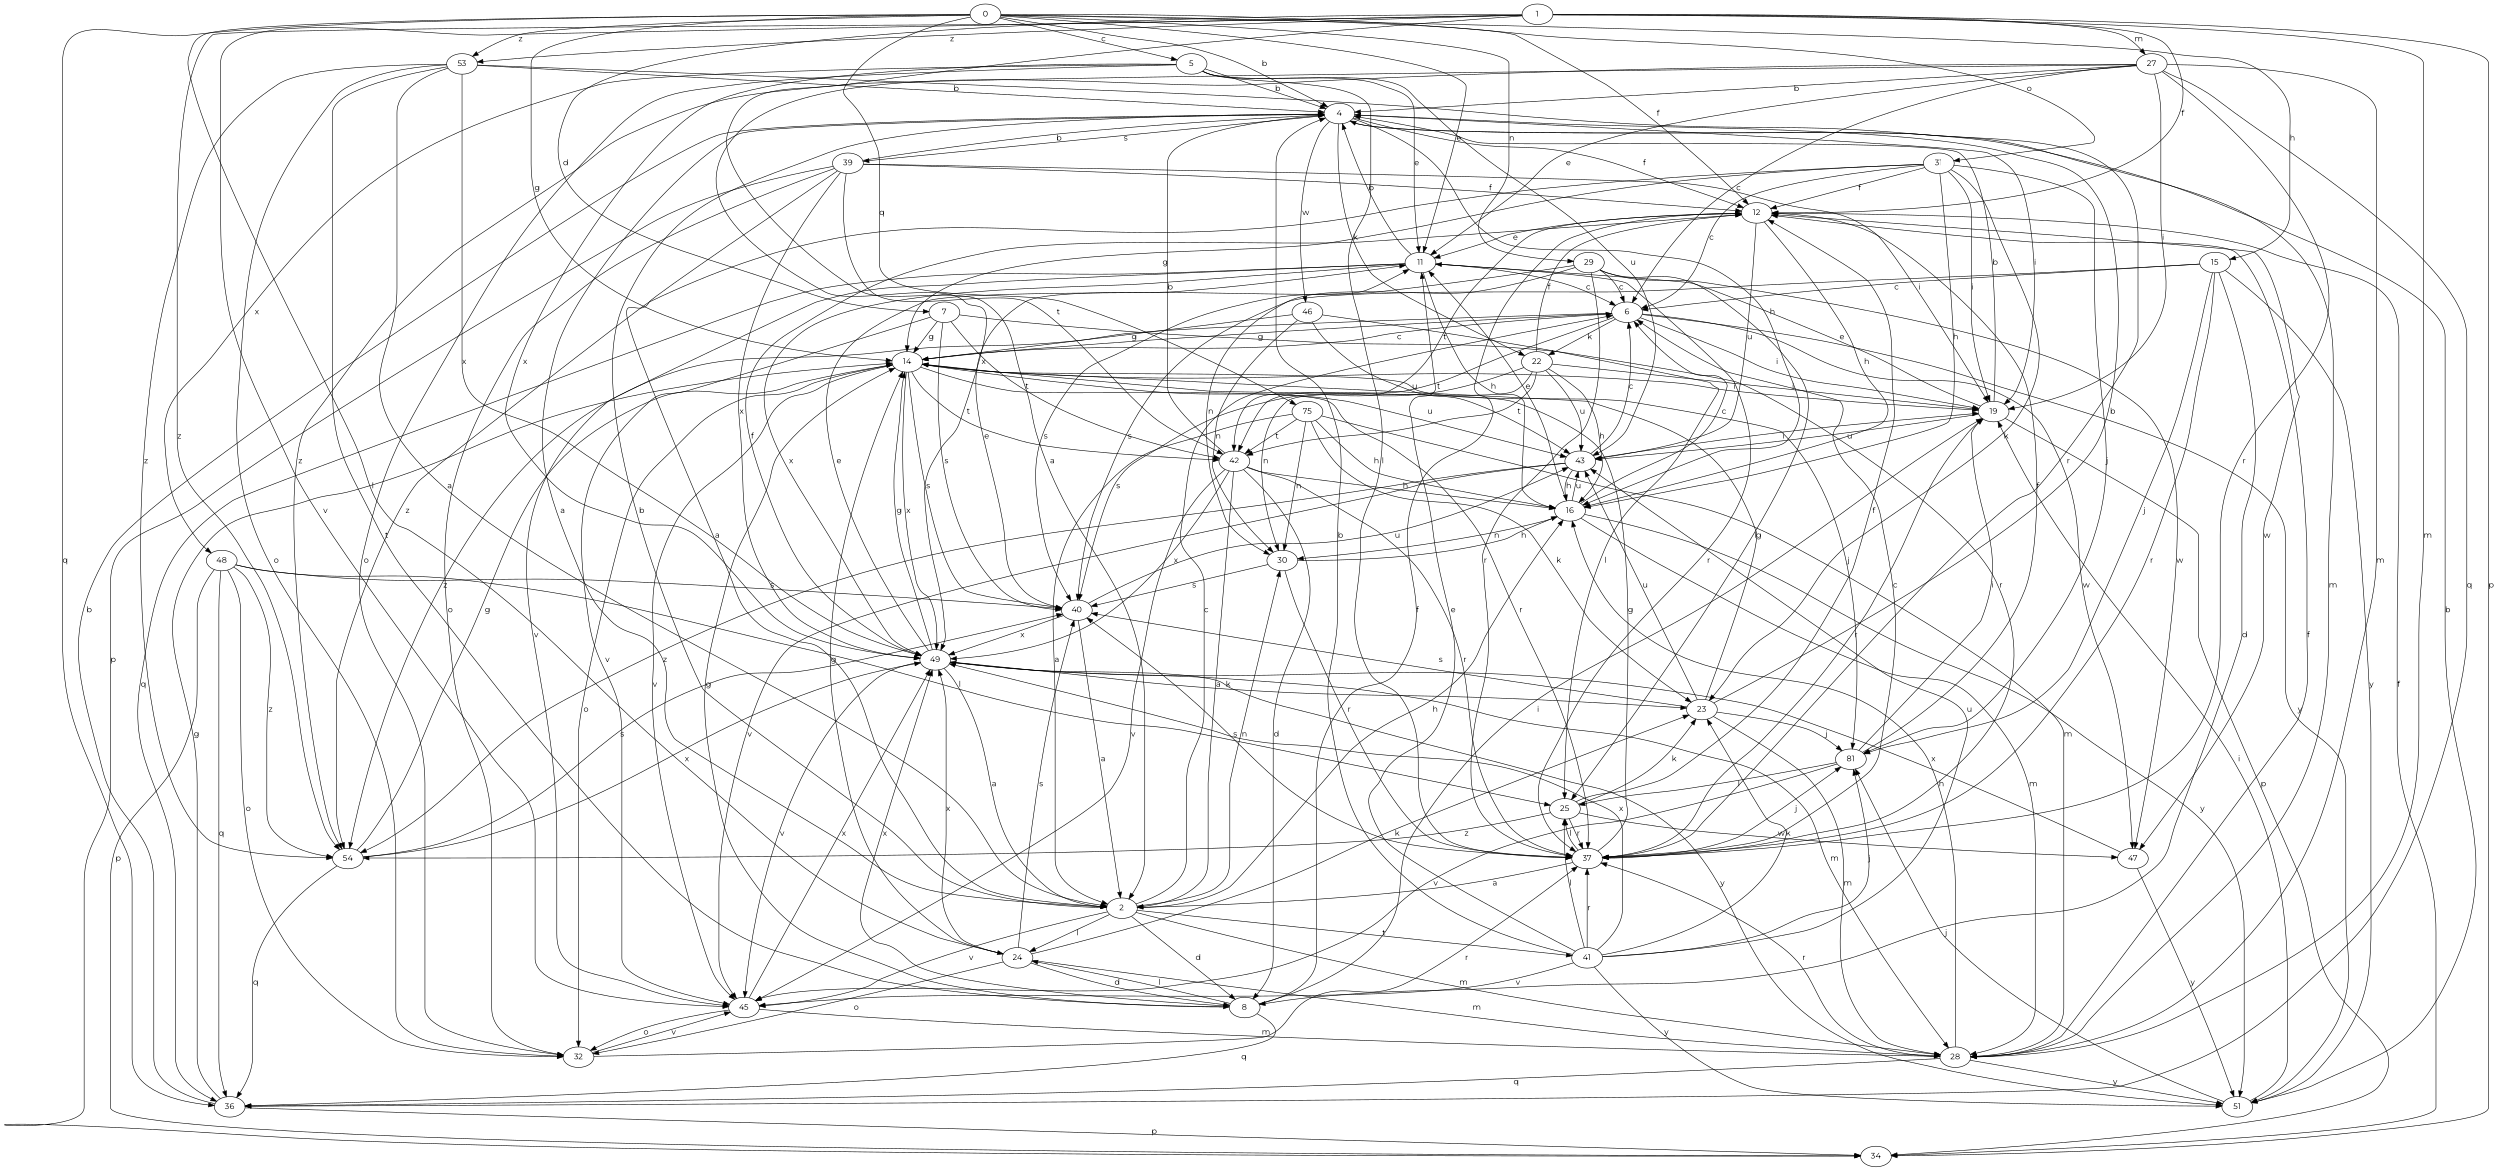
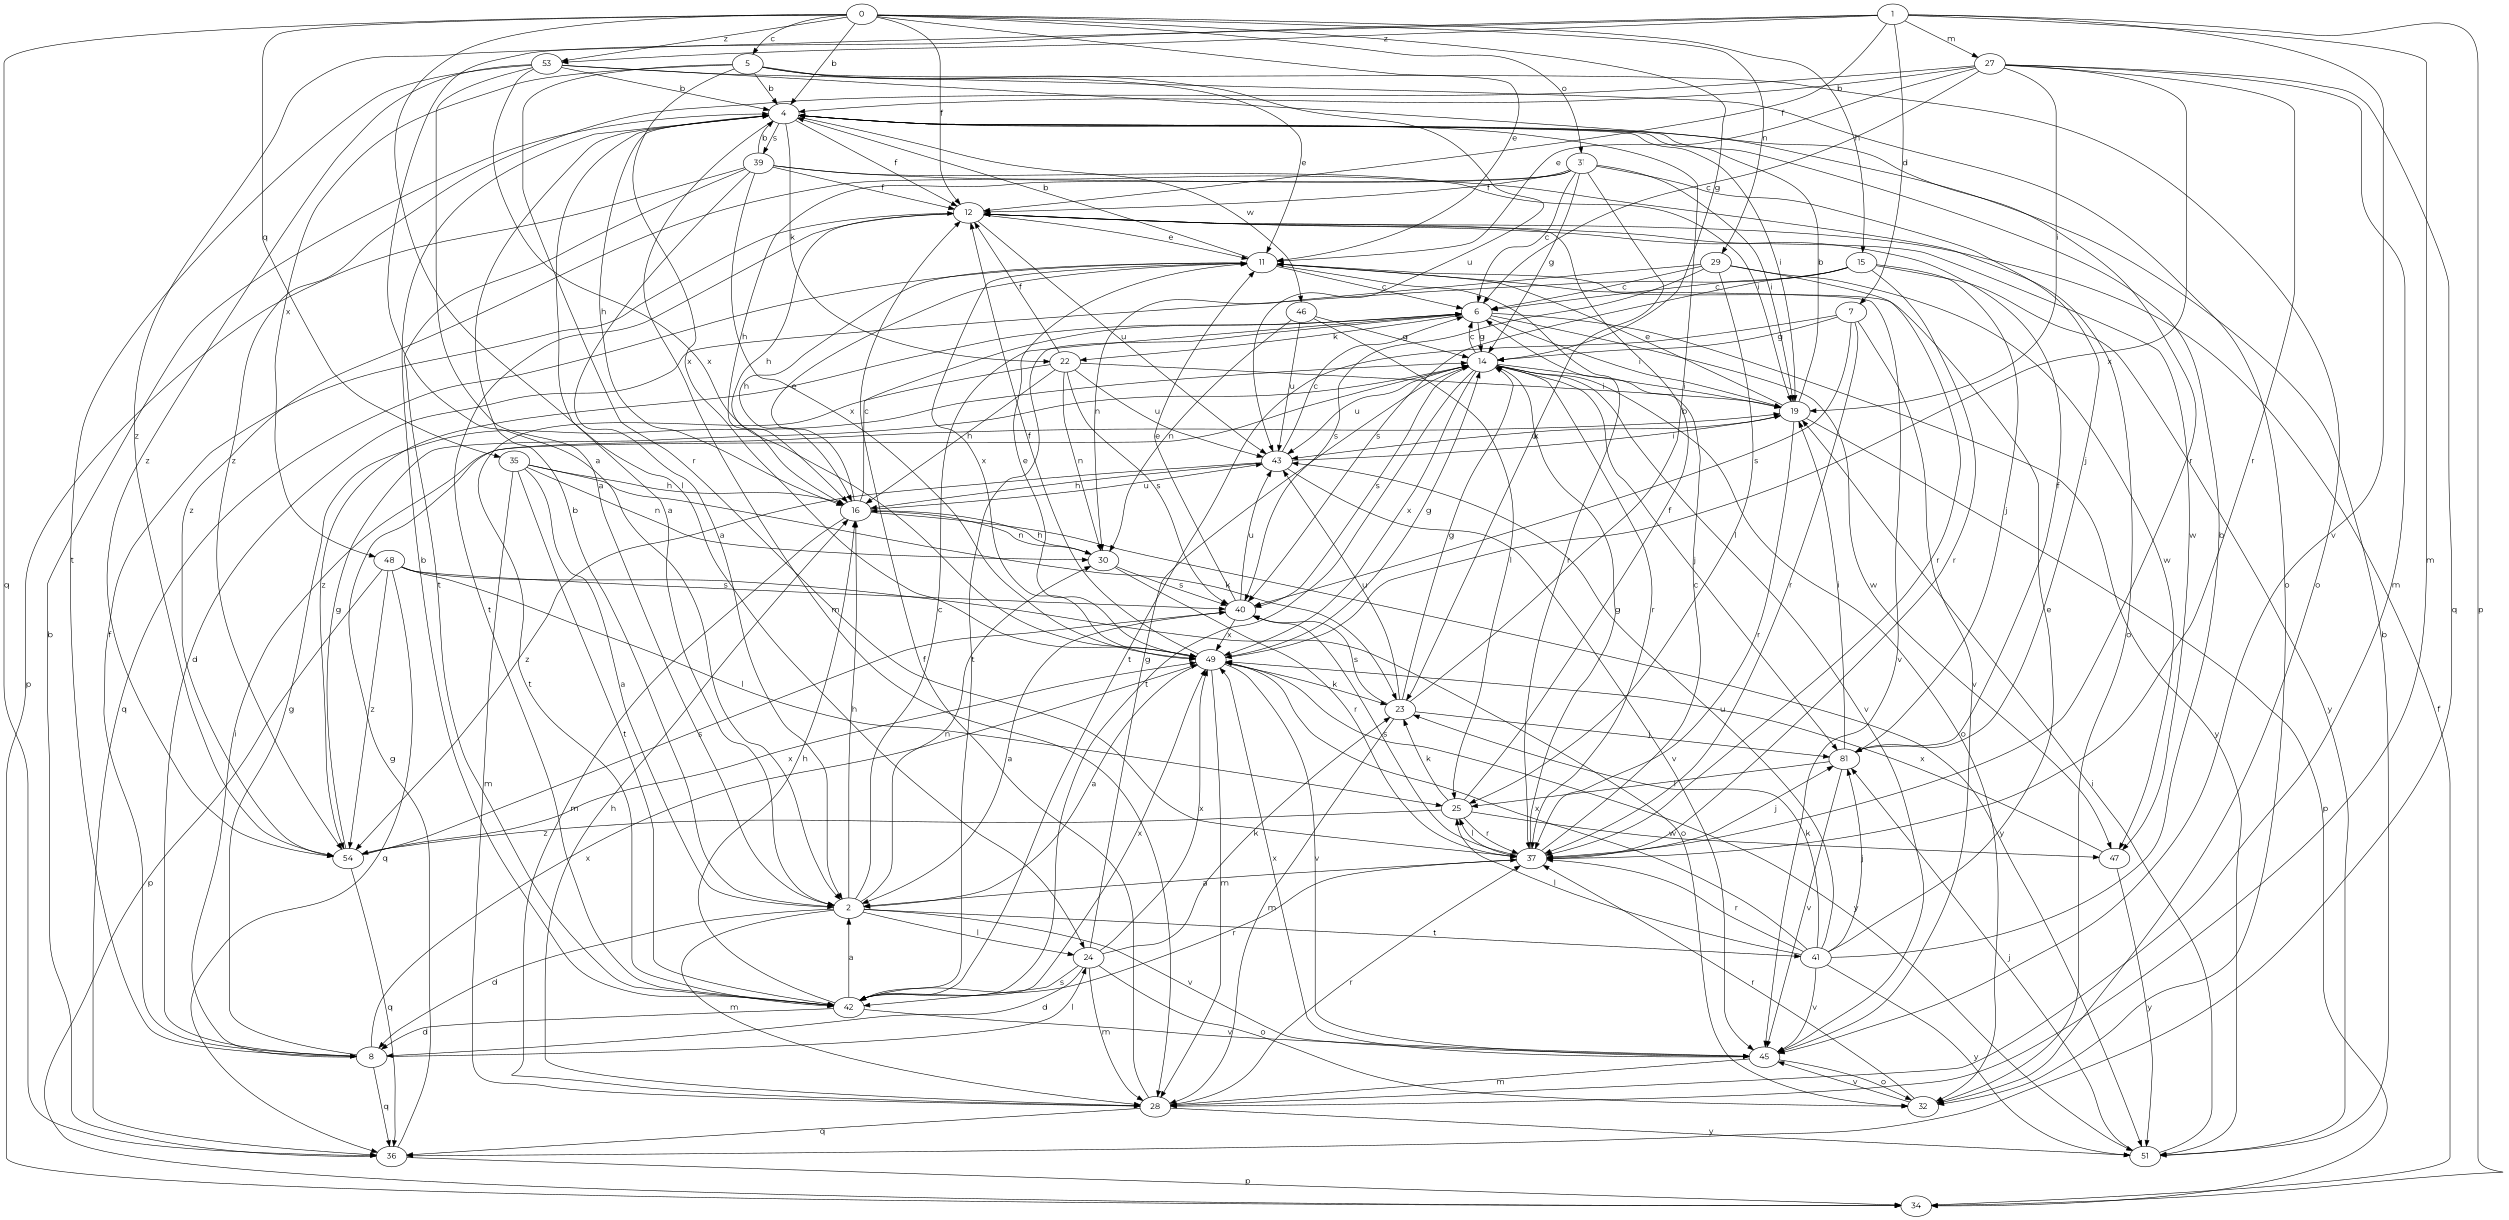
node "75": label "75" -> "35"
edge "5" -> "37": label "l" -> "r"
edge "24" -> "40": now "24" -> "42"
